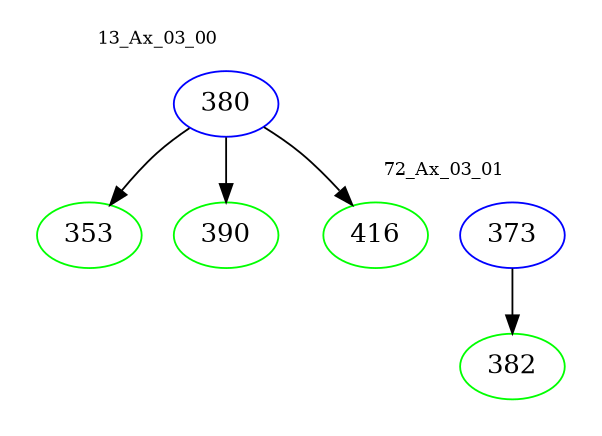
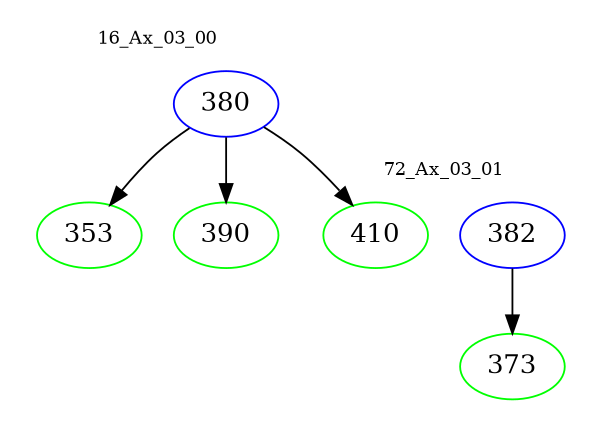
cluster "13_Ax_03_00": label "13_Ax_03_00" -> "16_Ax_03_00"
node "416": label "416" -> "410"
node "373": color blue -> green
edge "373" -> "382": reversed
node "382": color green -> blue
